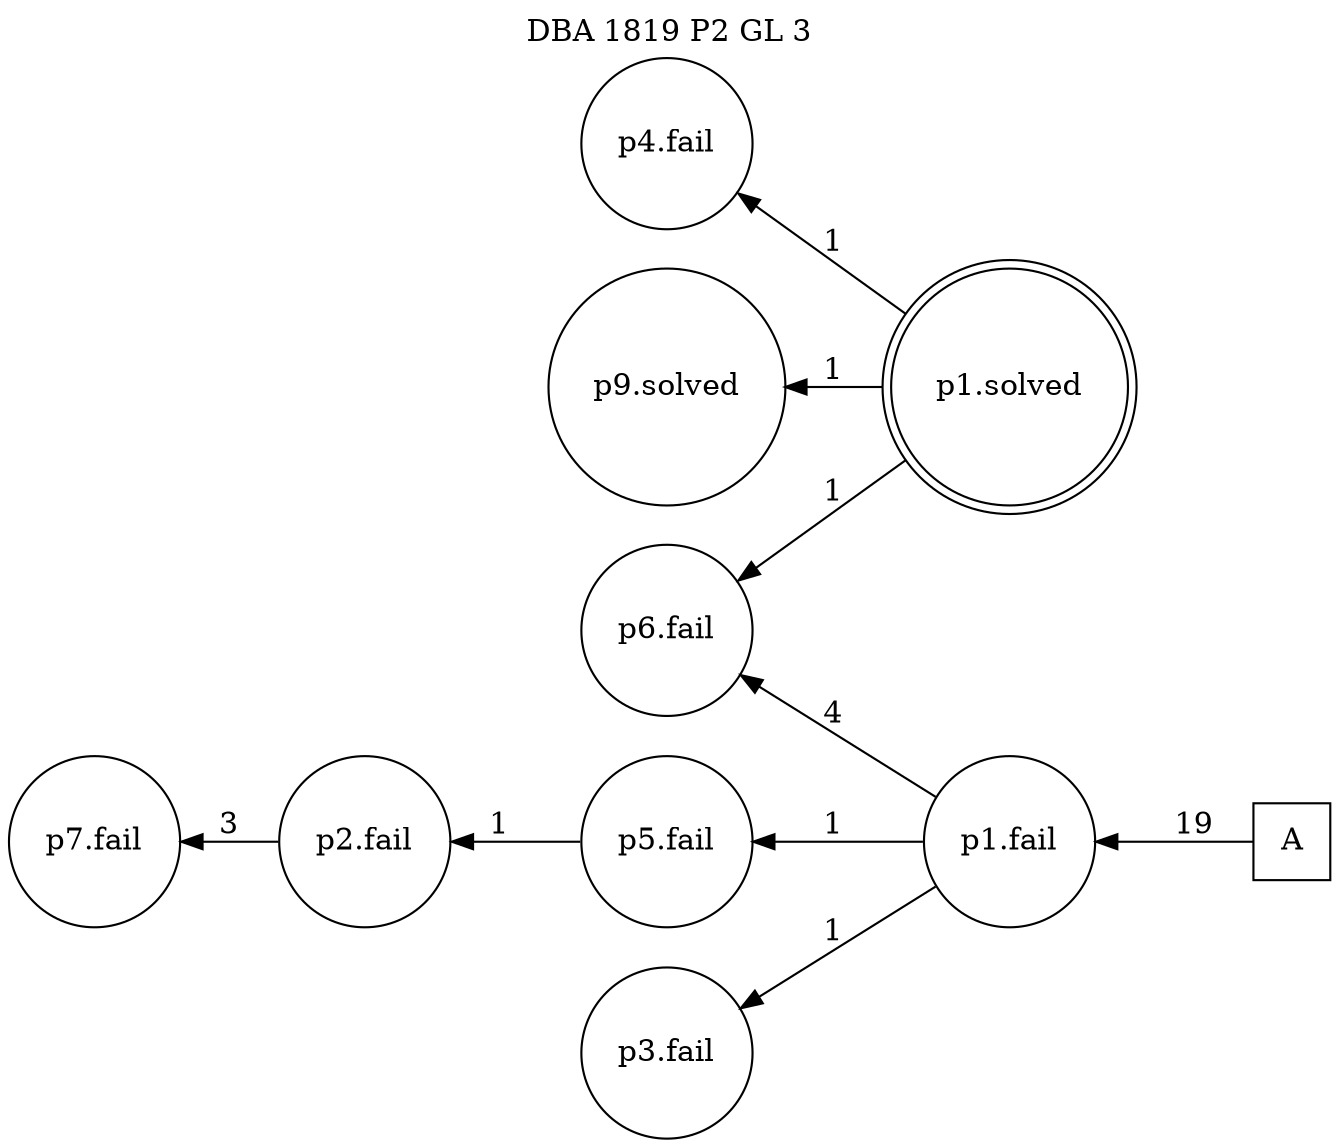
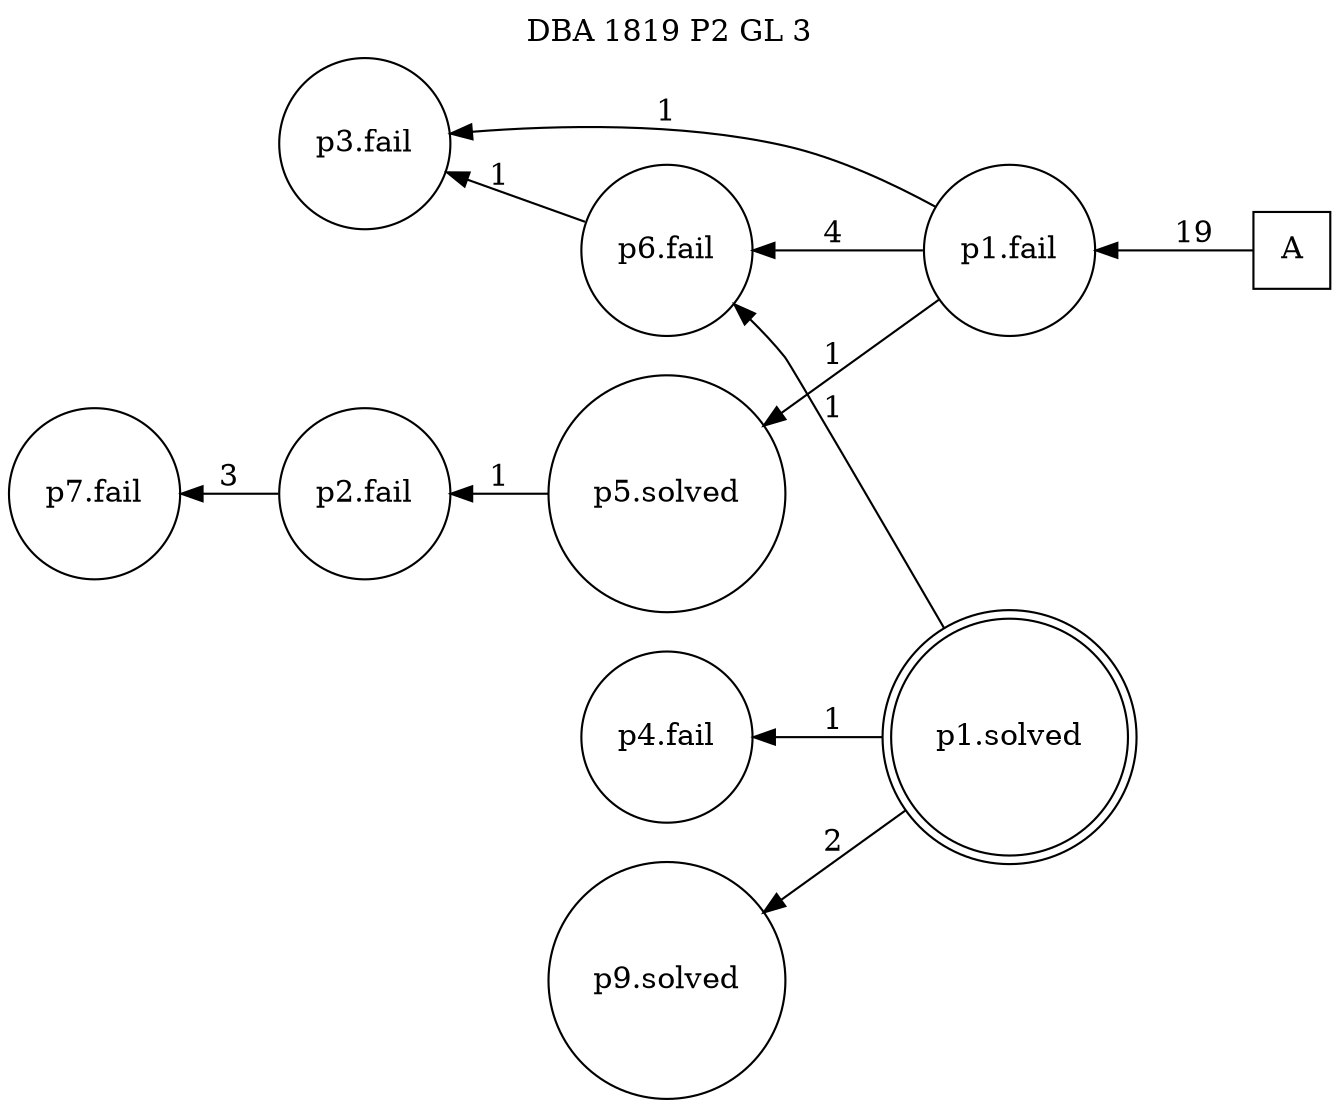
edge "p6.fail" -> "p3.fail": added, label "1"
edge "p1.solved" -> "p9.solved": label "1" -> "2"
node "p5.fail": label "p5.fail" -> "p5.solved"
